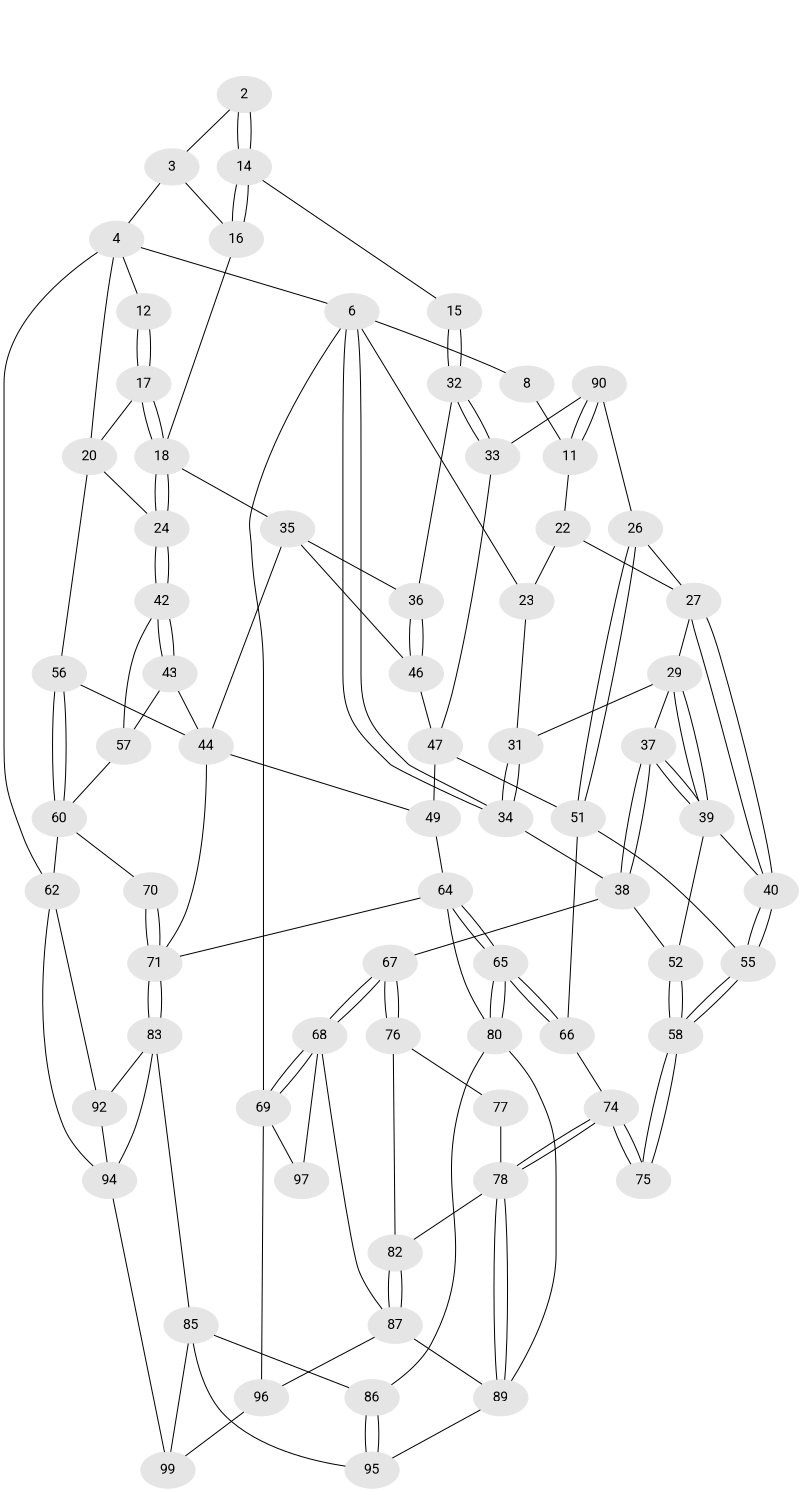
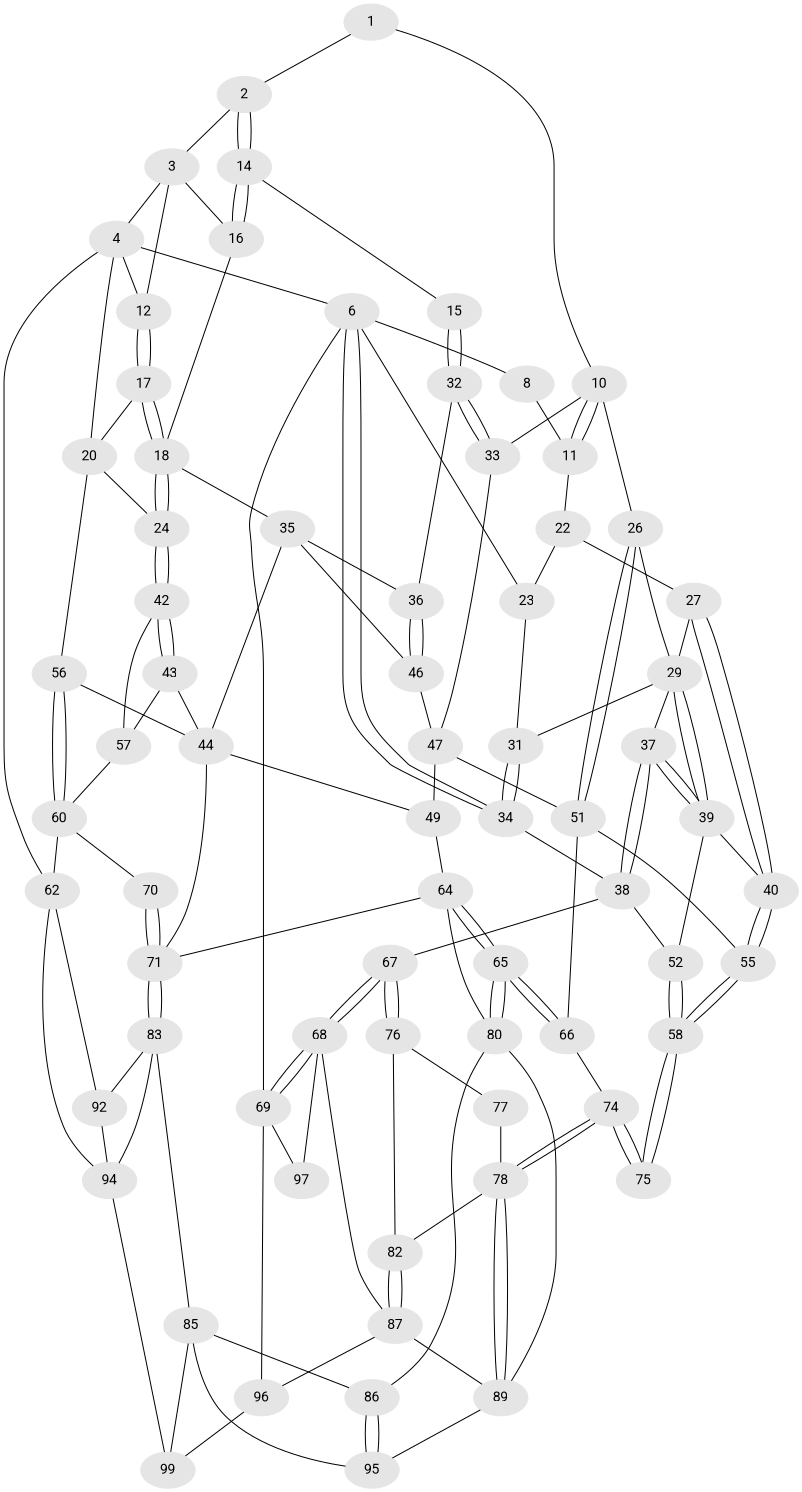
node "1": added
edge "3" -- "12": added
node "90": label "90" -> "10"
edge "26" -- "27": now "26" -- "29"
